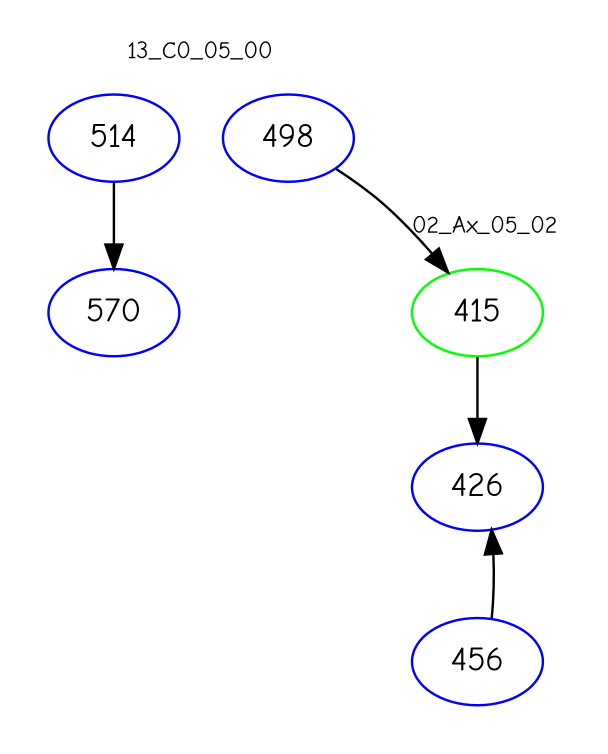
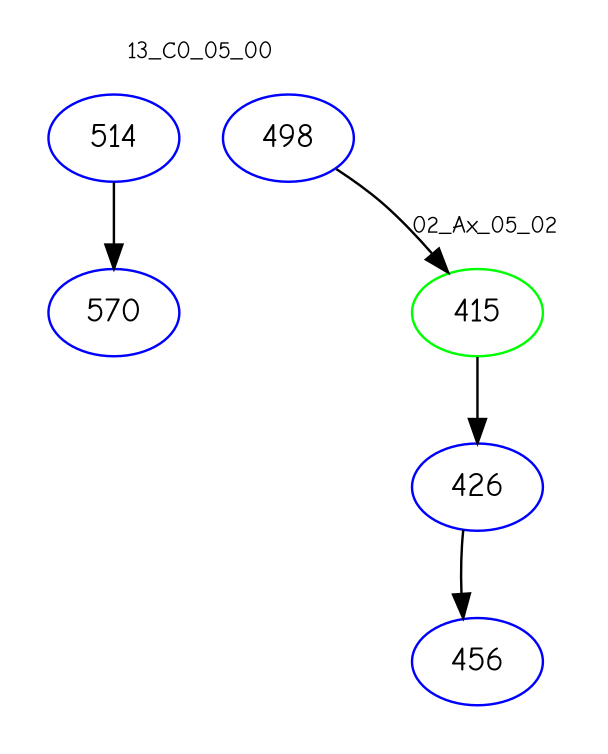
edge "456" -> "426": reversed
